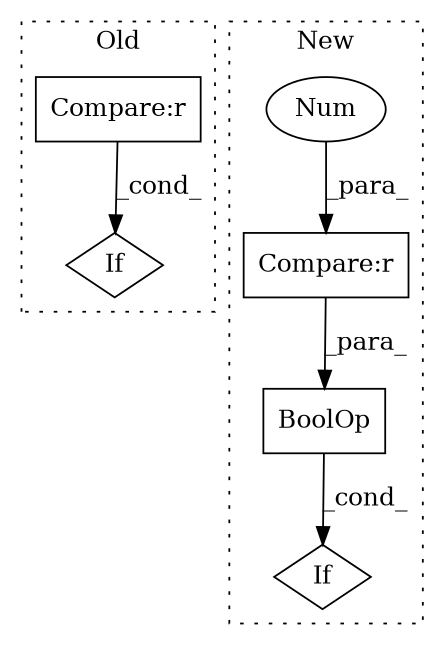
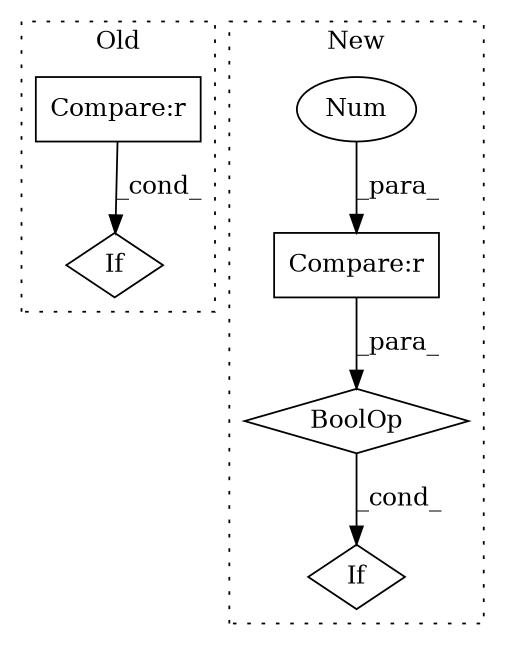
node "BoolOp": shape box -> diamond
